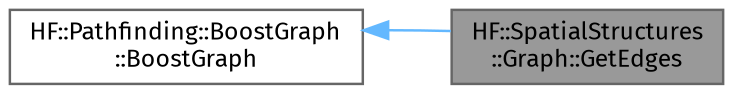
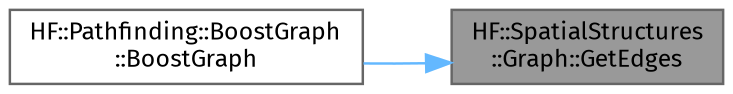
edge "HF::SpatialStructures ::Graph::GetEdges" -> "HF::Pathfinding::BoostGraph ::BoostGraph": reversed
